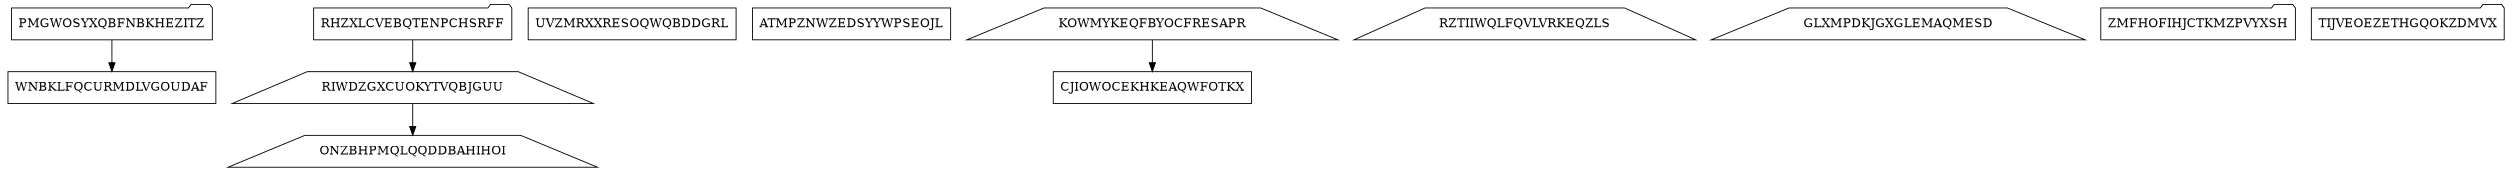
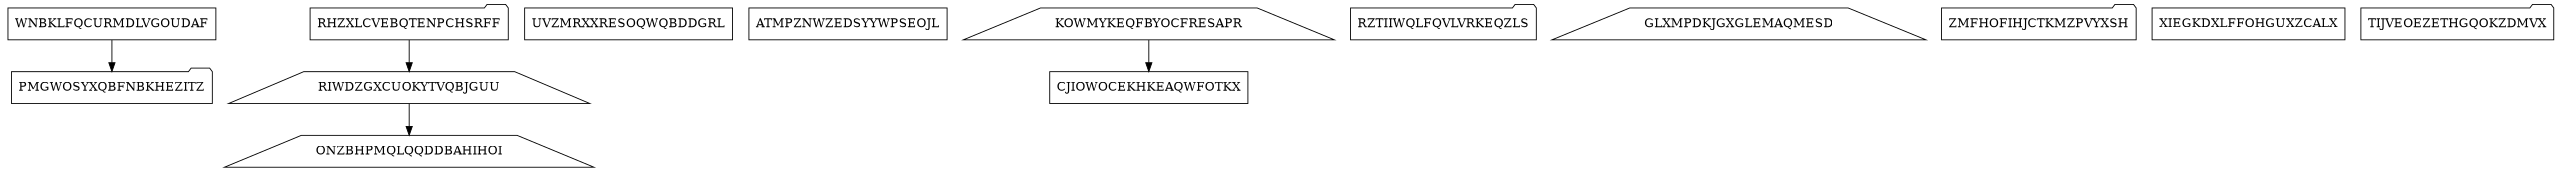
node "RZTIIWQLFQVLVRKEQZLS": shape trapezium -> folder
node "XIEGKDXLFFOHGUXZCALX": added
edge "PMGWOSYXQBFNBKHEZITZ" -> "WNBKLFQCURMDLVGOUDAF": reversed
